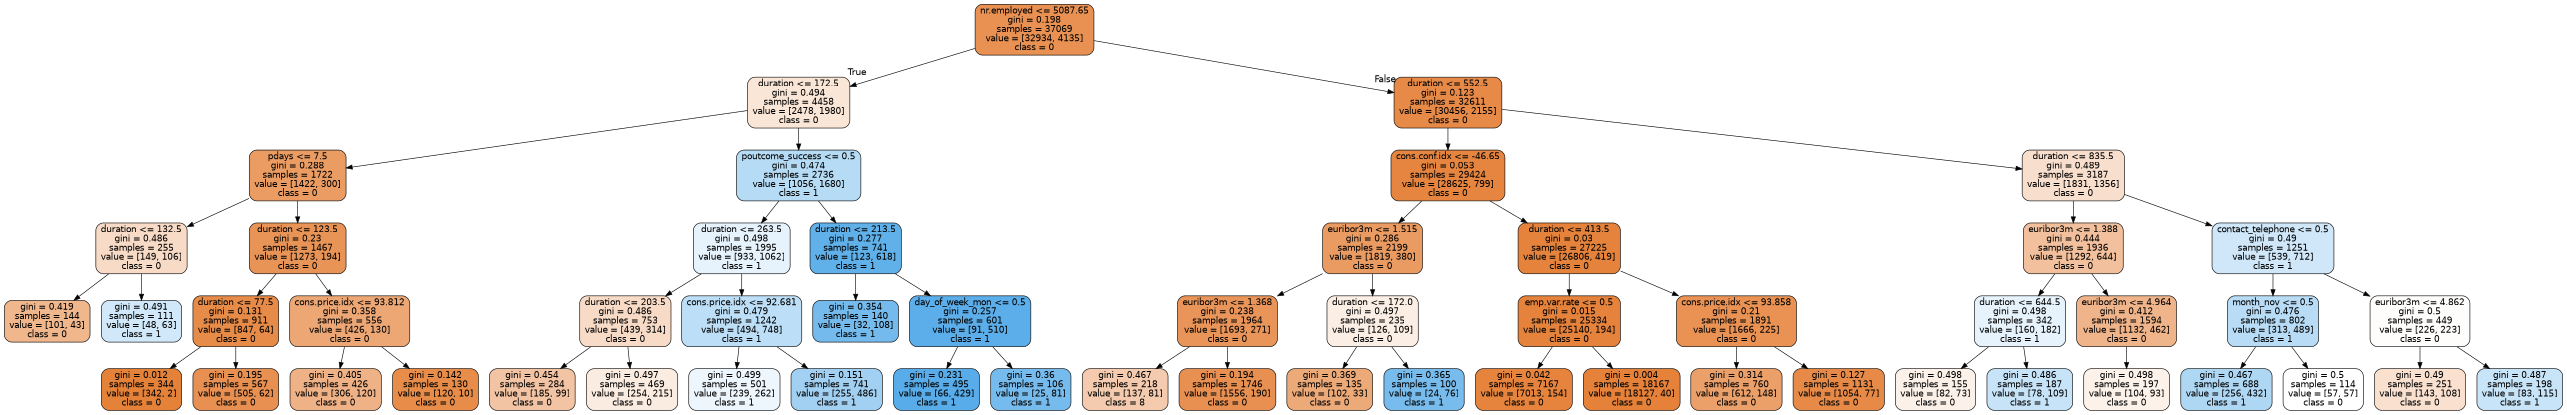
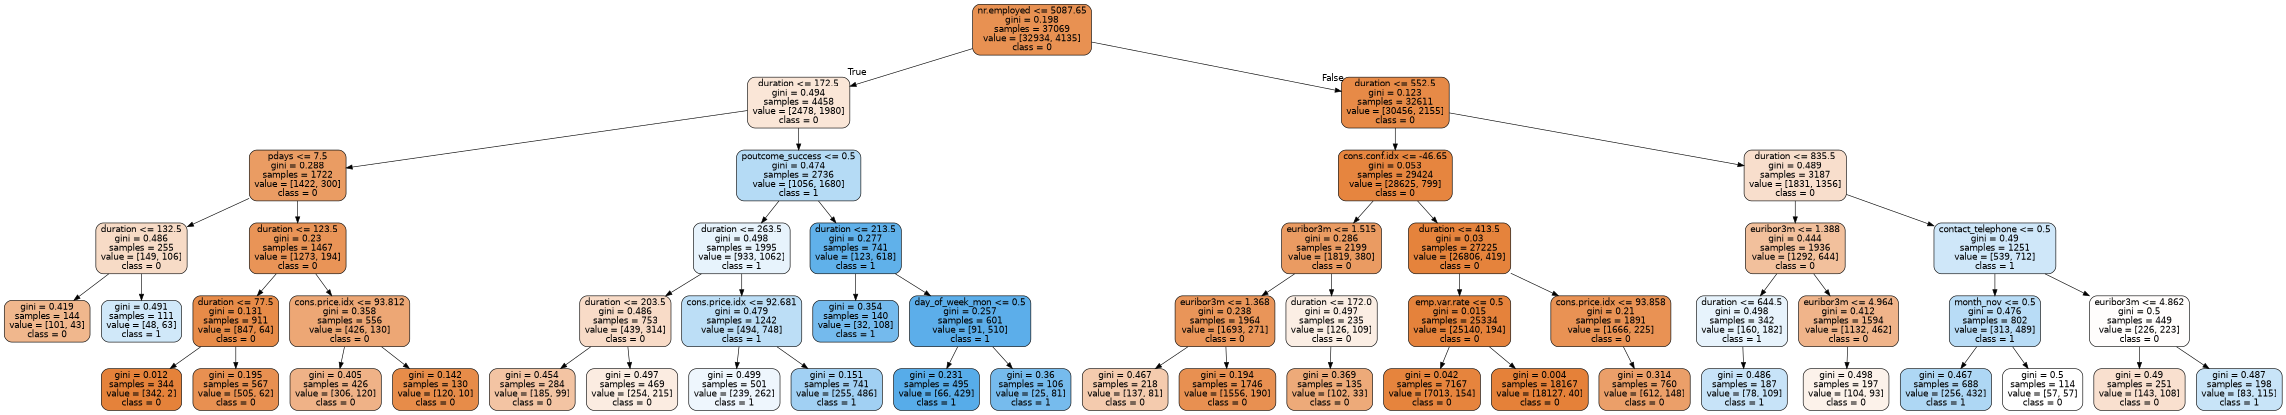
node "gini = 0.467 samples = 218 value = [137, 81] class = 8": label "gini = 0.467 samples = 218 value = [137, 81] class = 8" -> "gini = 0.467 samples = 218 value = [137, 81] class = 0"
node "gini = 0.365 samples = 100 value = [24, 76] class = 1": removed
node "gini = 0.127 samples = 1131 value = [1054, 77] class = 0": removed
node "gini = 0.498 samples = 155 value = [82, 73] class = 0": removed
